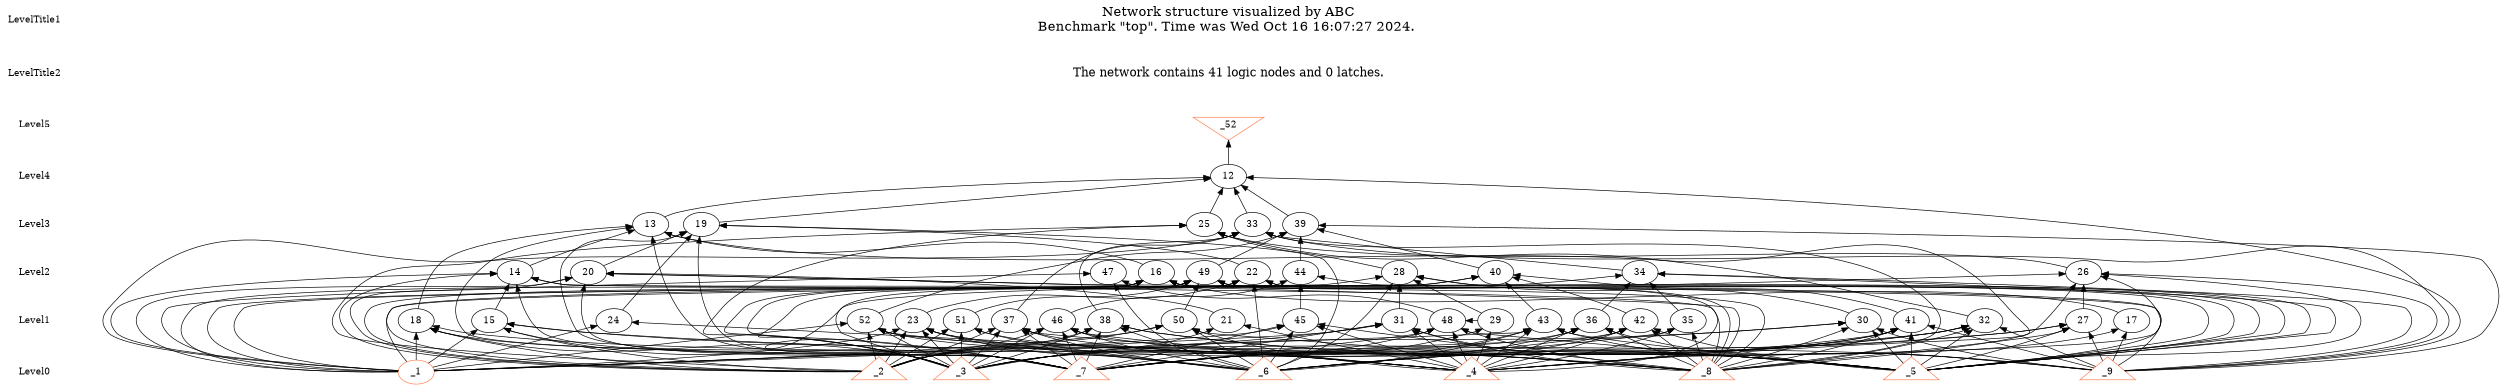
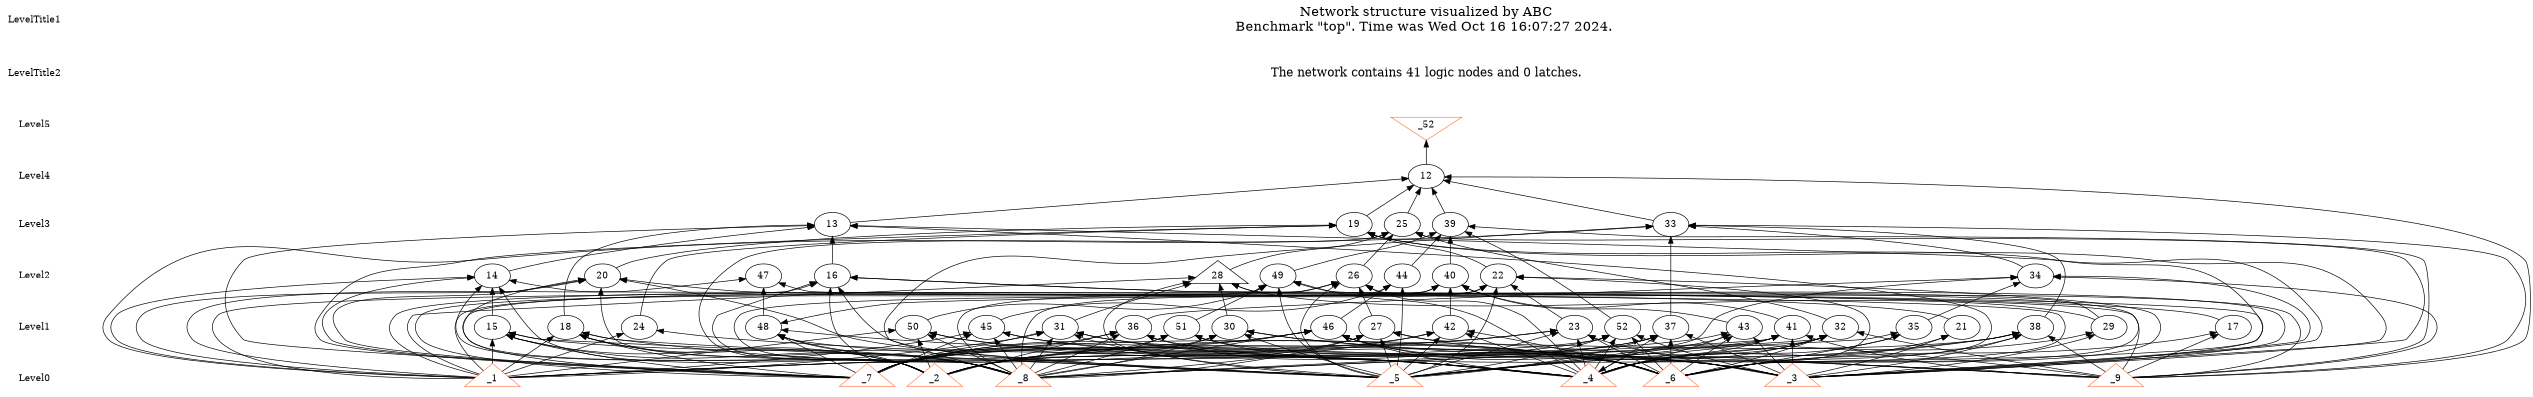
node "28": shape ellipse -> triangle
edge "_4" -> "22": added
edge "_9" -> "43": now "_9" -> "_4"
edge "_8" -> "15": added
edge "_5" -> "18": added
node "_1": shape ellipse -> triangle
